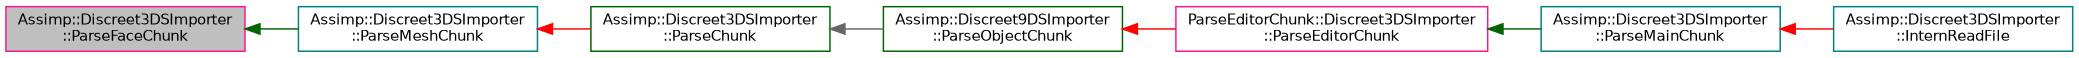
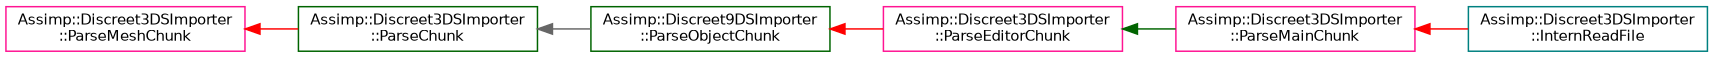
node "Assimp::Discreet3DSImporter ::ParseFaceChunk": removed
node "Assimp::Discreet3DSImporter ::ParseMeshChunk": color teal -> deeppink
node "ParseEditorChunk::Discreet3DSImporter ::ParseEditorChunk": label "ParseEditorChunk::Discreet3DSImporter ::ParseEditorChunk" -> "Assimp::Discreet3DSImporter ::ParseEditorChunk"
node "Assimp::Discreet3DSImporter ::ParseMainChunk": color teal -> deeppink
